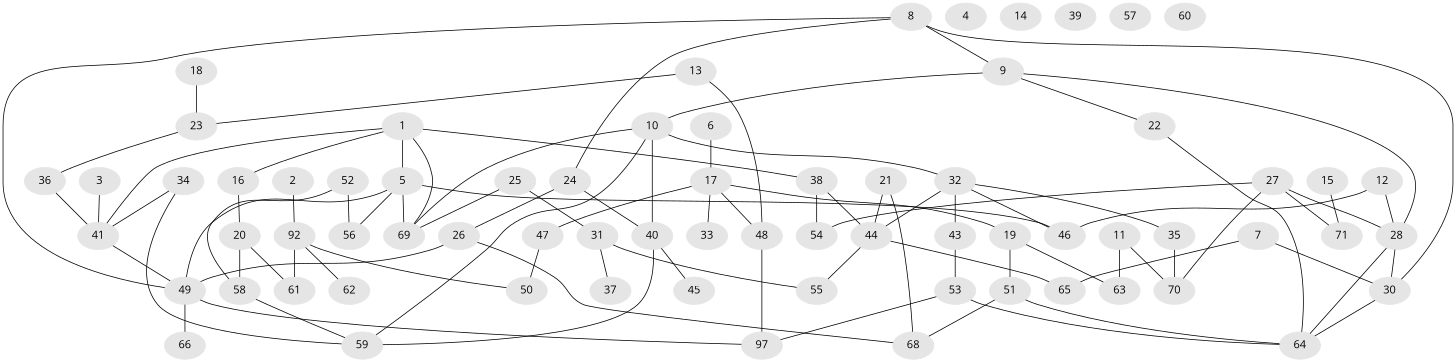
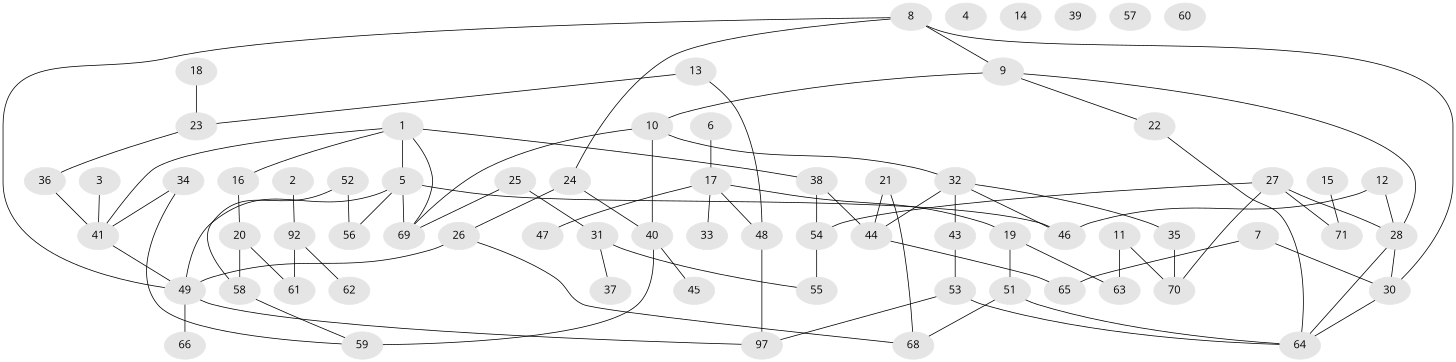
edge "10" -- "59": removed
edge "44" -- "55": now "54" -- "55"
node "50": removed
